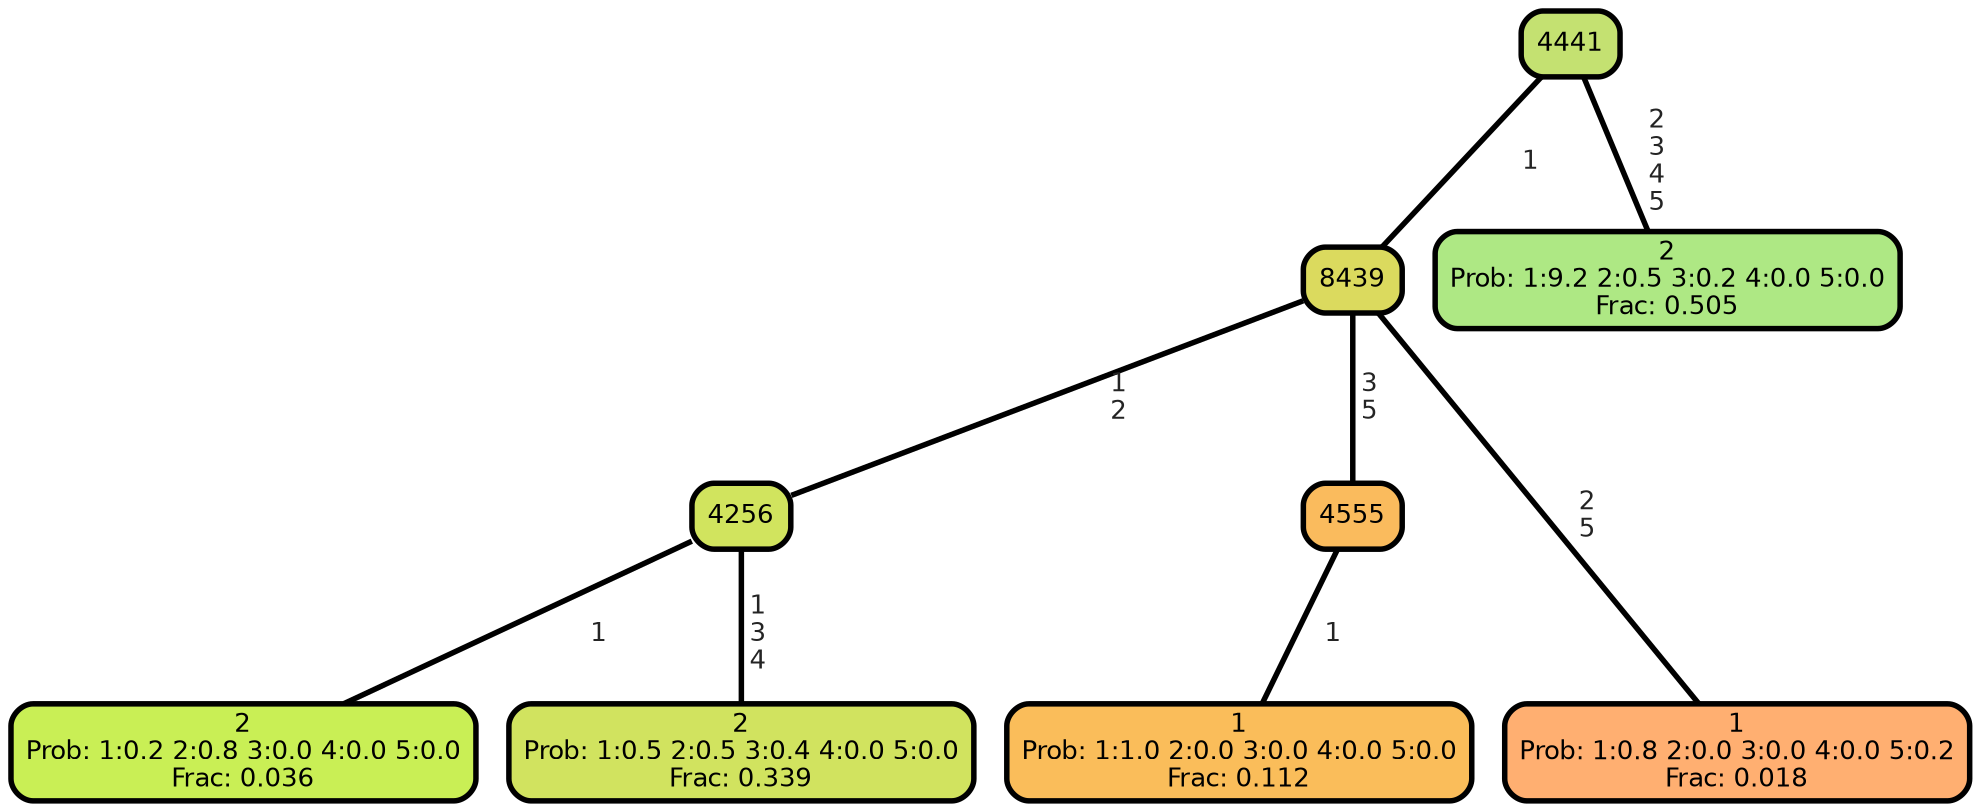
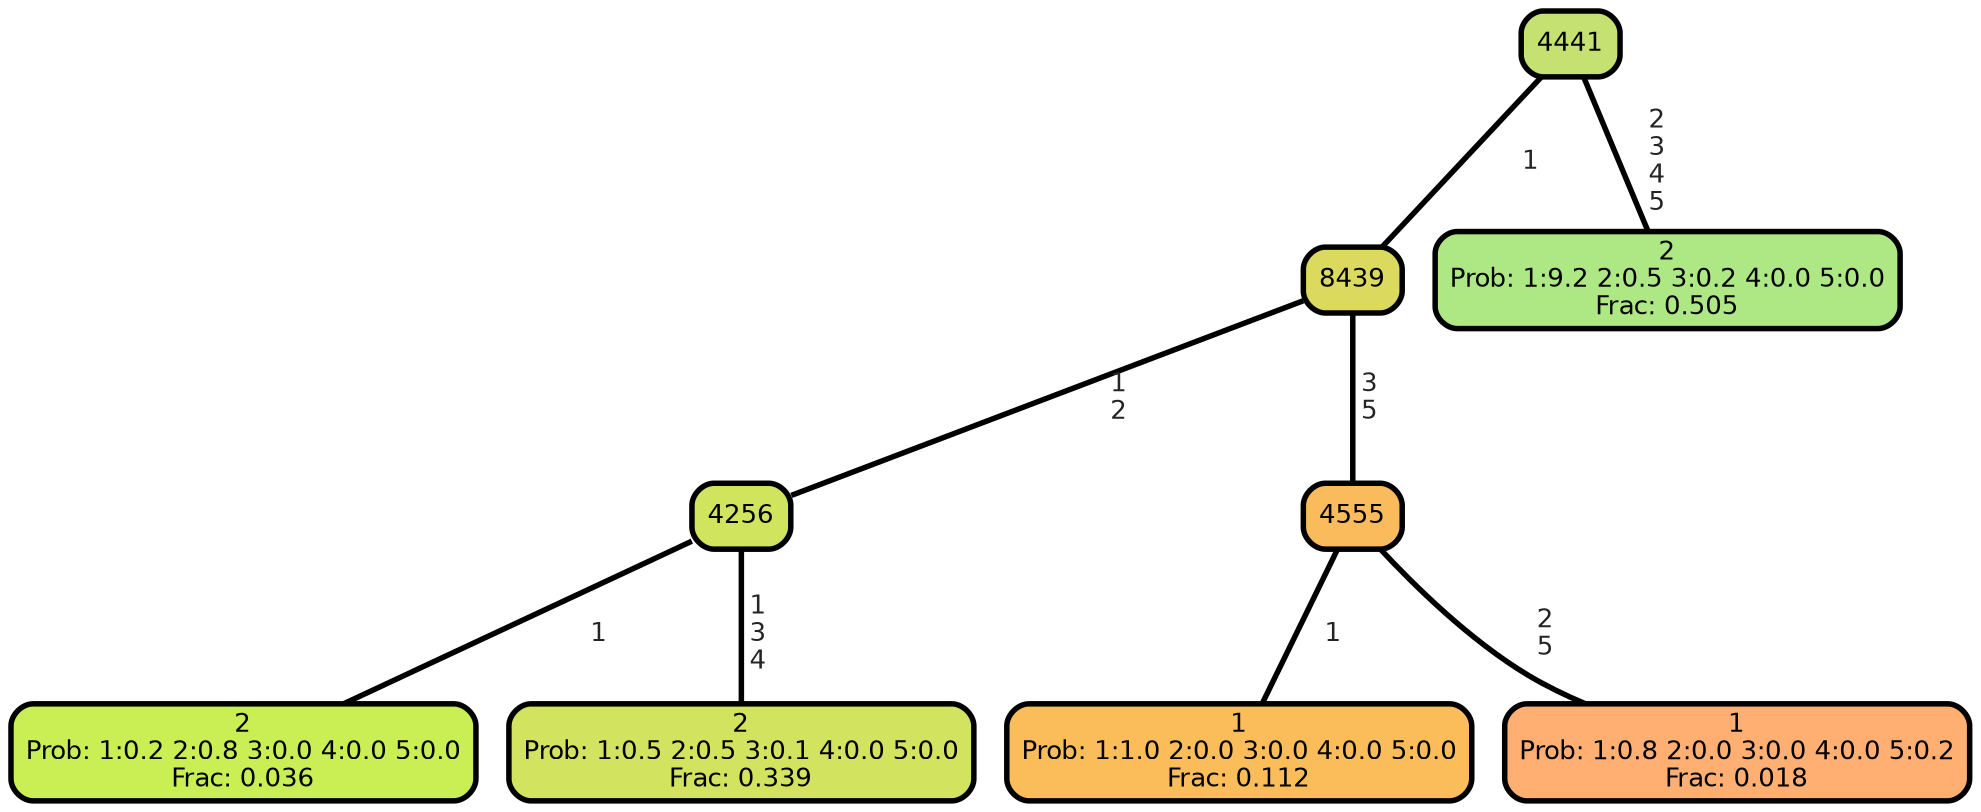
edge "8439" -- "1 Prob: 1:0.8 2:0.0 3:0.0 4:0.0 5:0.2 Frac: 0.018": now "4555" -- "1 Prob: 1:0.8 2:0.0 3:0.0 4:0.0 5:0.2 Frac: 0.018"
node "2 Prob: 1:0.5 2:0.5 3:0.4 4:0.0 5:0.0 Frac: 0.339": label "2 Prob: 1:0.5 2:0.5 3:0.4 4:0.0 5:0.0 Frac: 0.339" -> "2 Prob: 1:0.5 2:0.5 3:0.1 4:0.0 5:0.0 Frac: 0.339"
